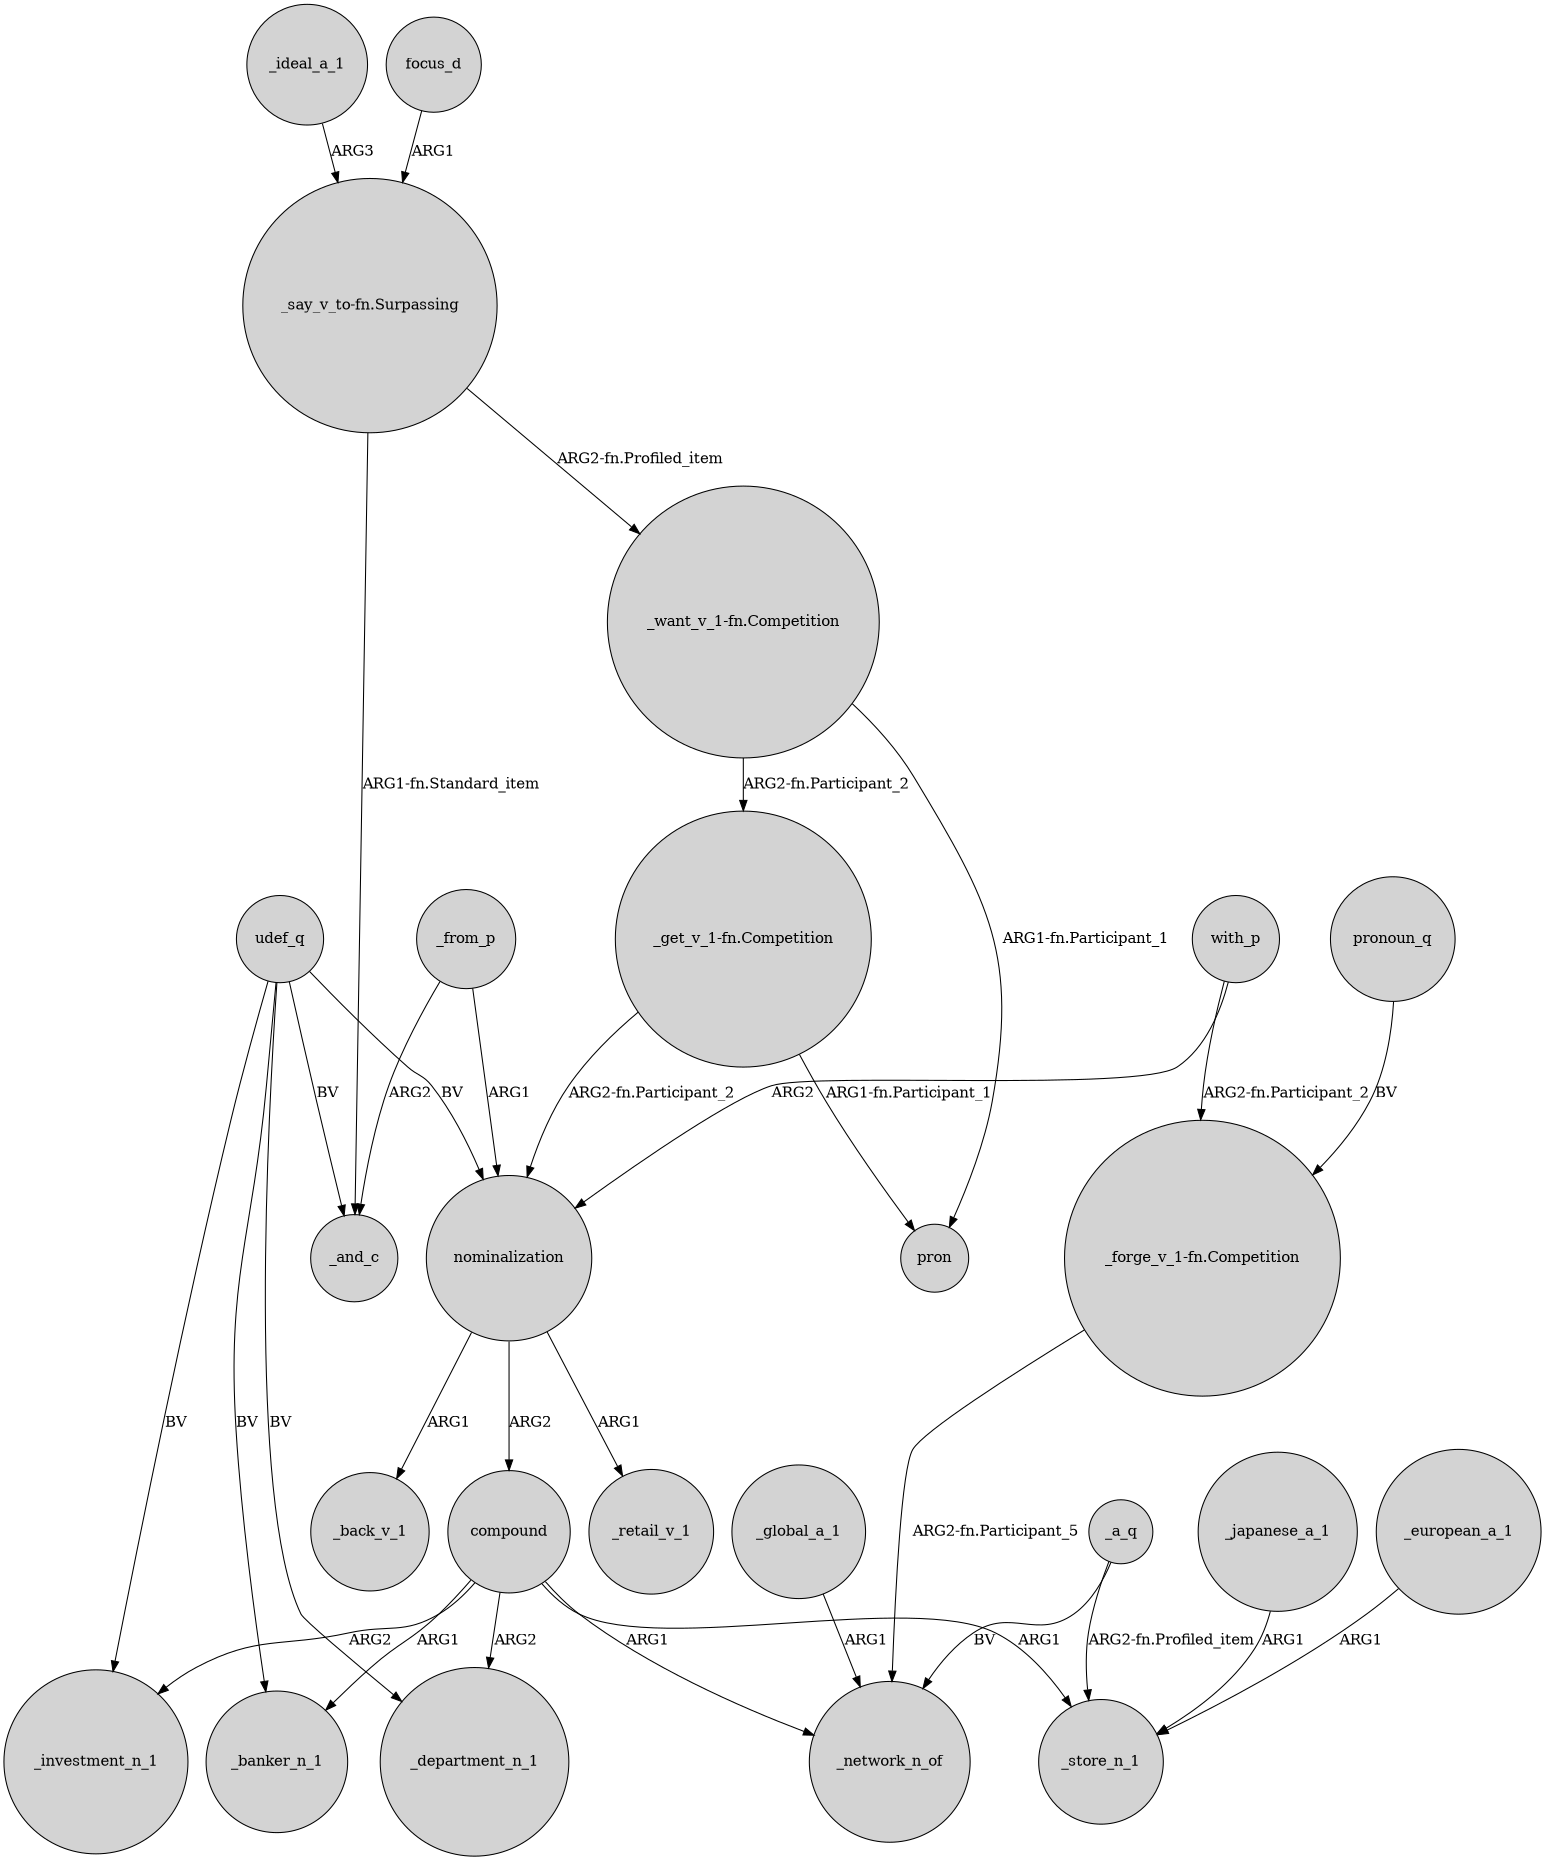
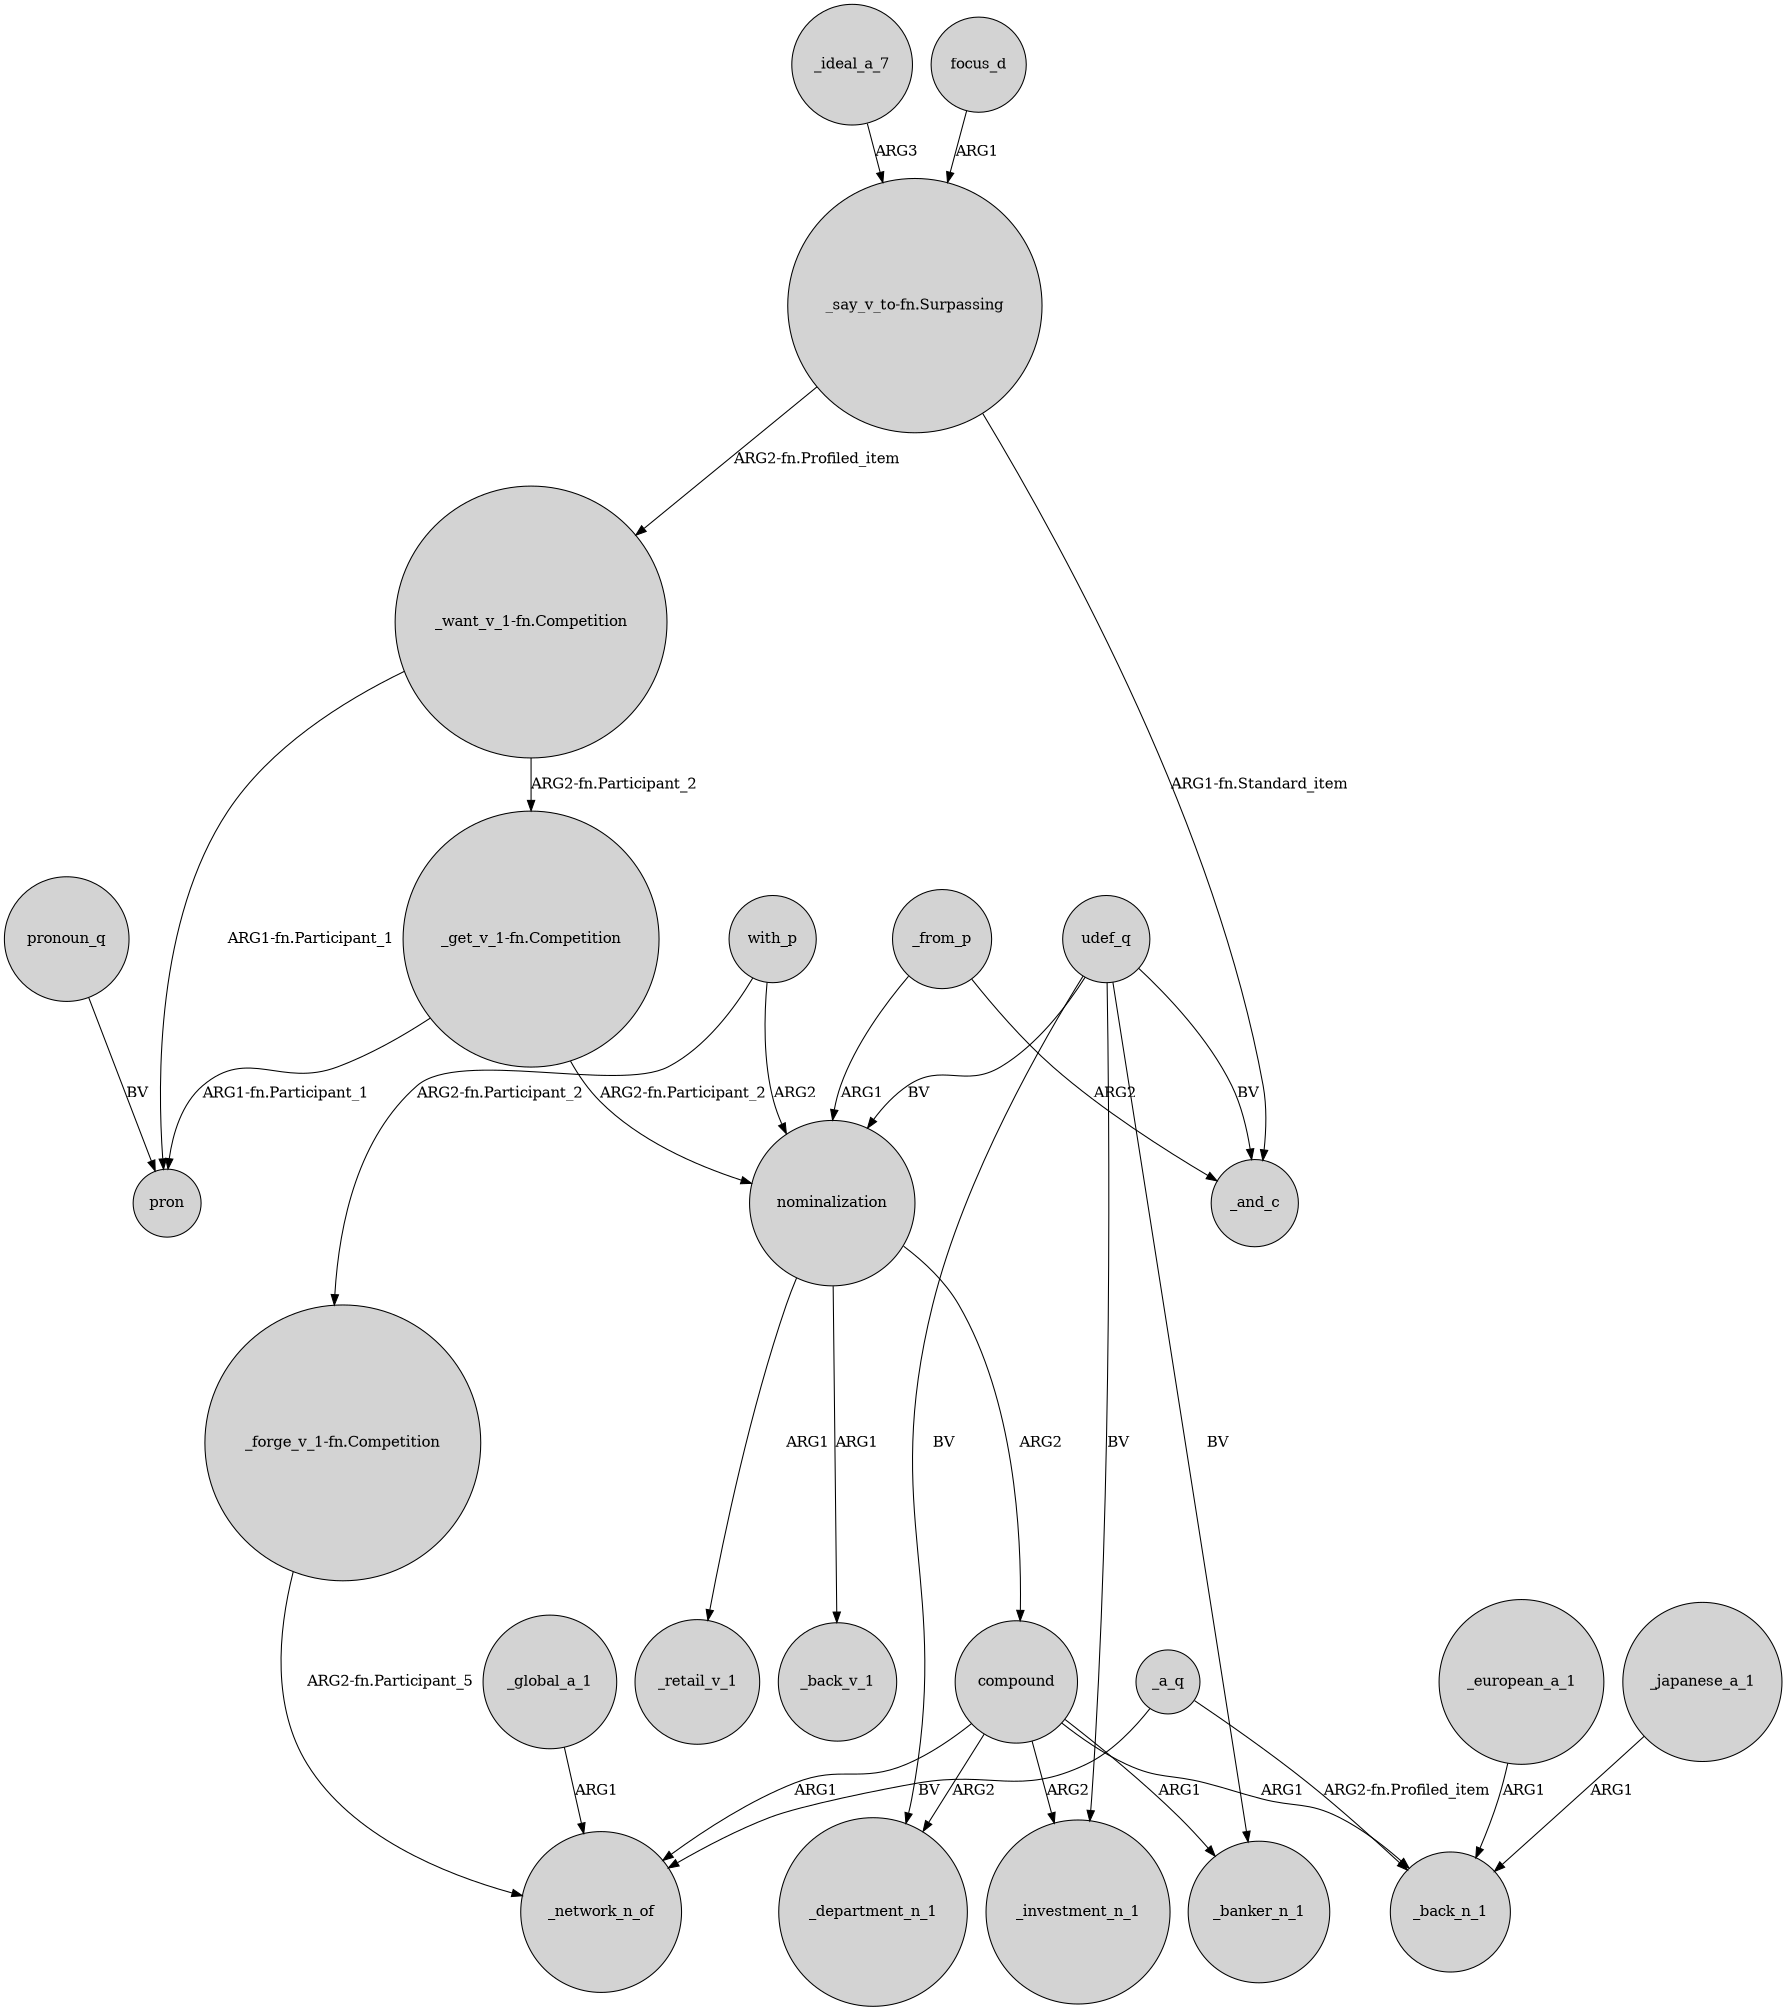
node "_ideal_a_1": label "_ideal_a_1" -> "_ideal_a_7"
edge "pronoun_q" -> "_forge_v_1-fn.Competition": now "pronoun_q" -> "pron"
node "_store_n_1": label "_store_n_1" -> "_back_n_1"
